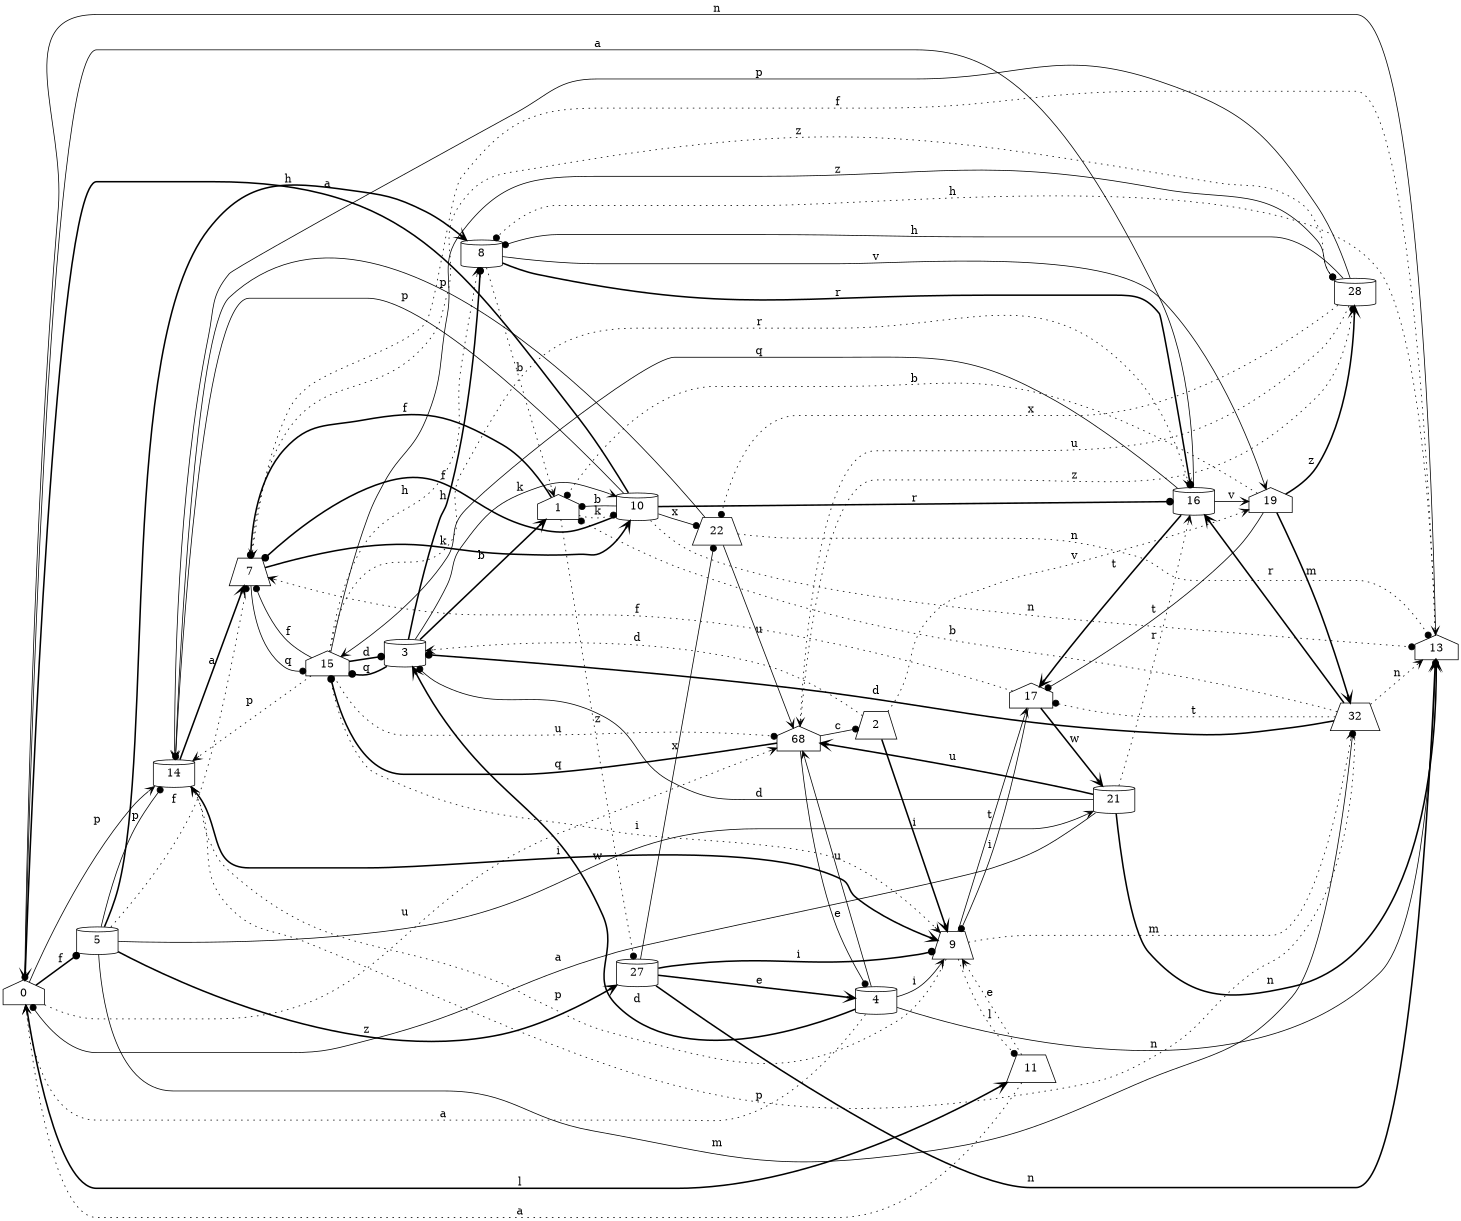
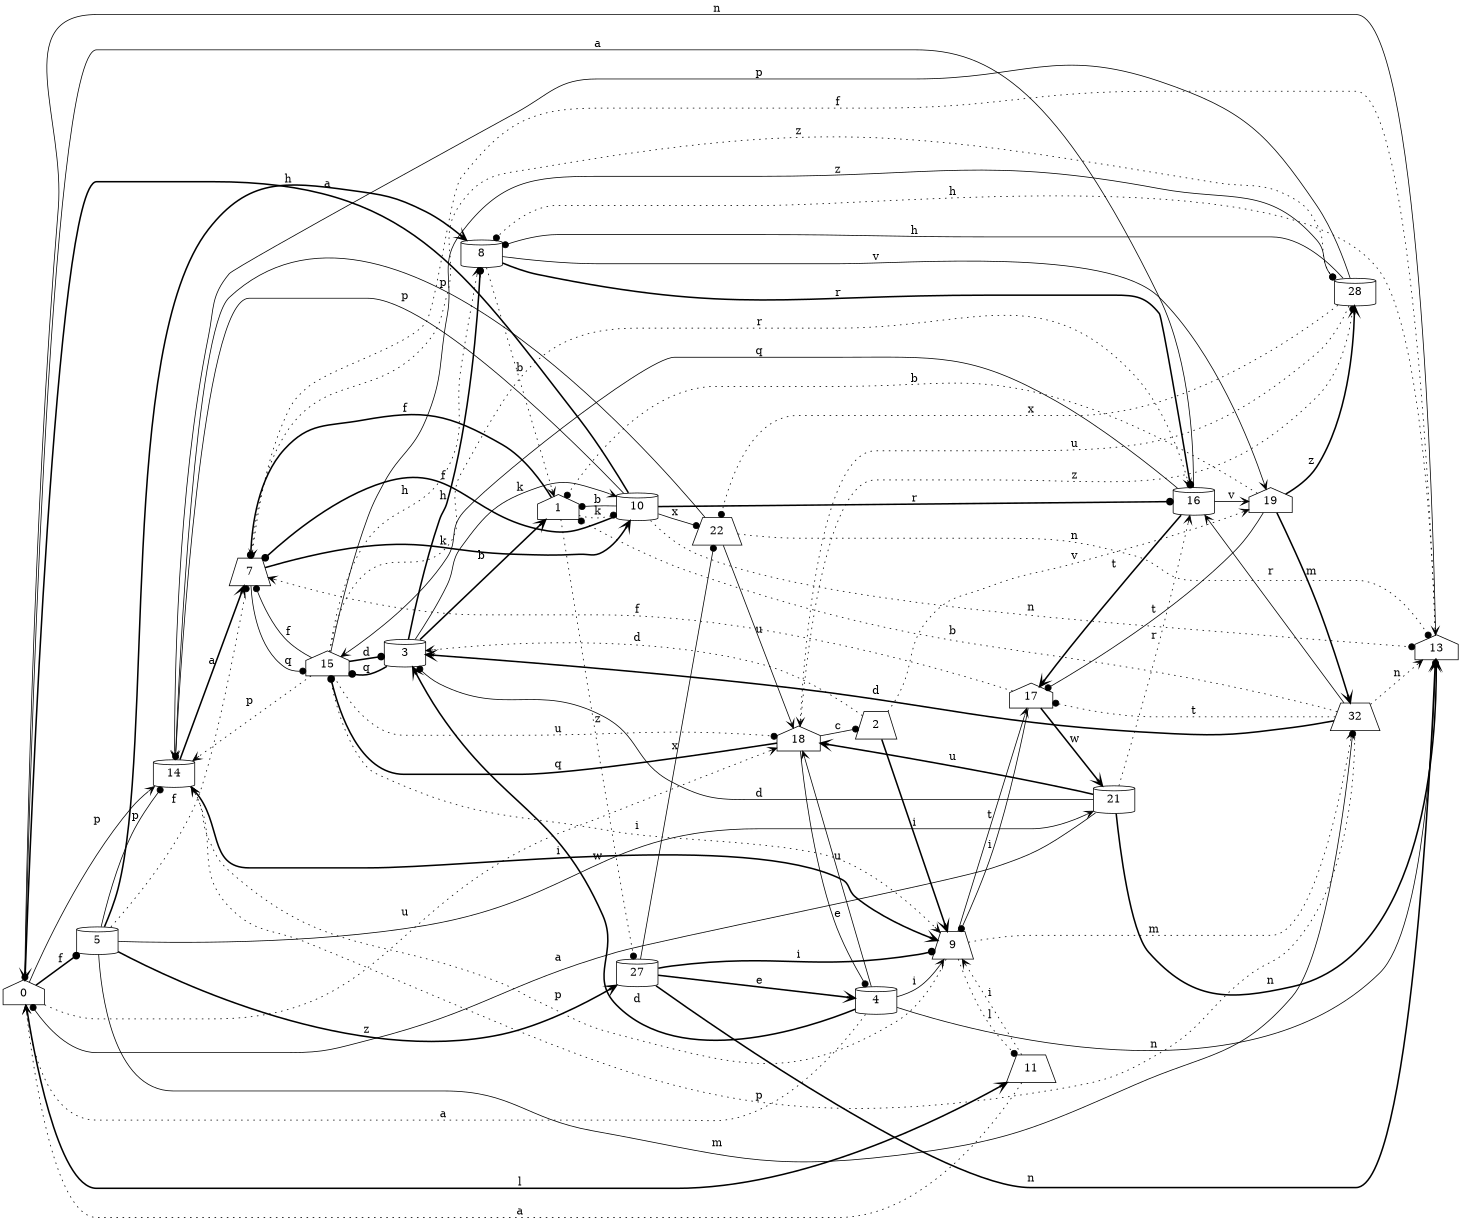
edge "32" -> "16": style bold -> solid
edge "32" -> "3": arrowhead dot -> vee
node "68": label "68" -> "18"
edge "11" -> "9": label "e" -> "i"
